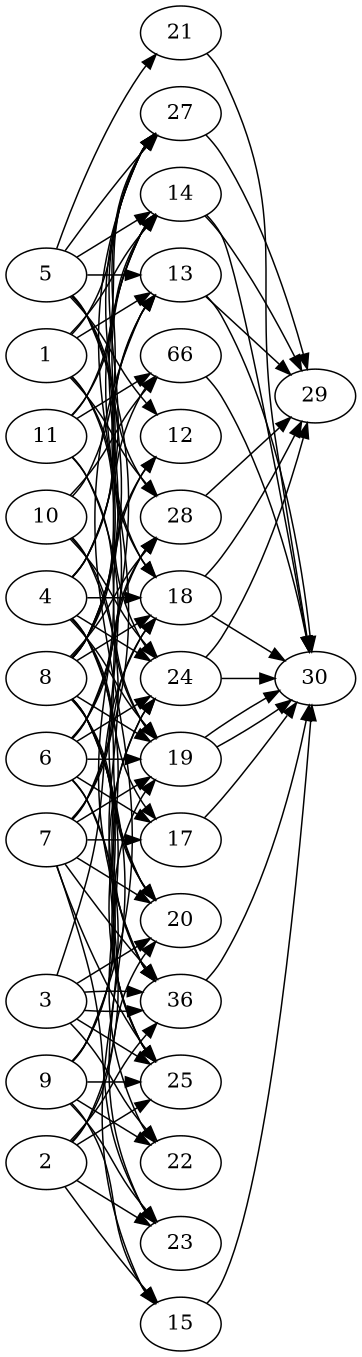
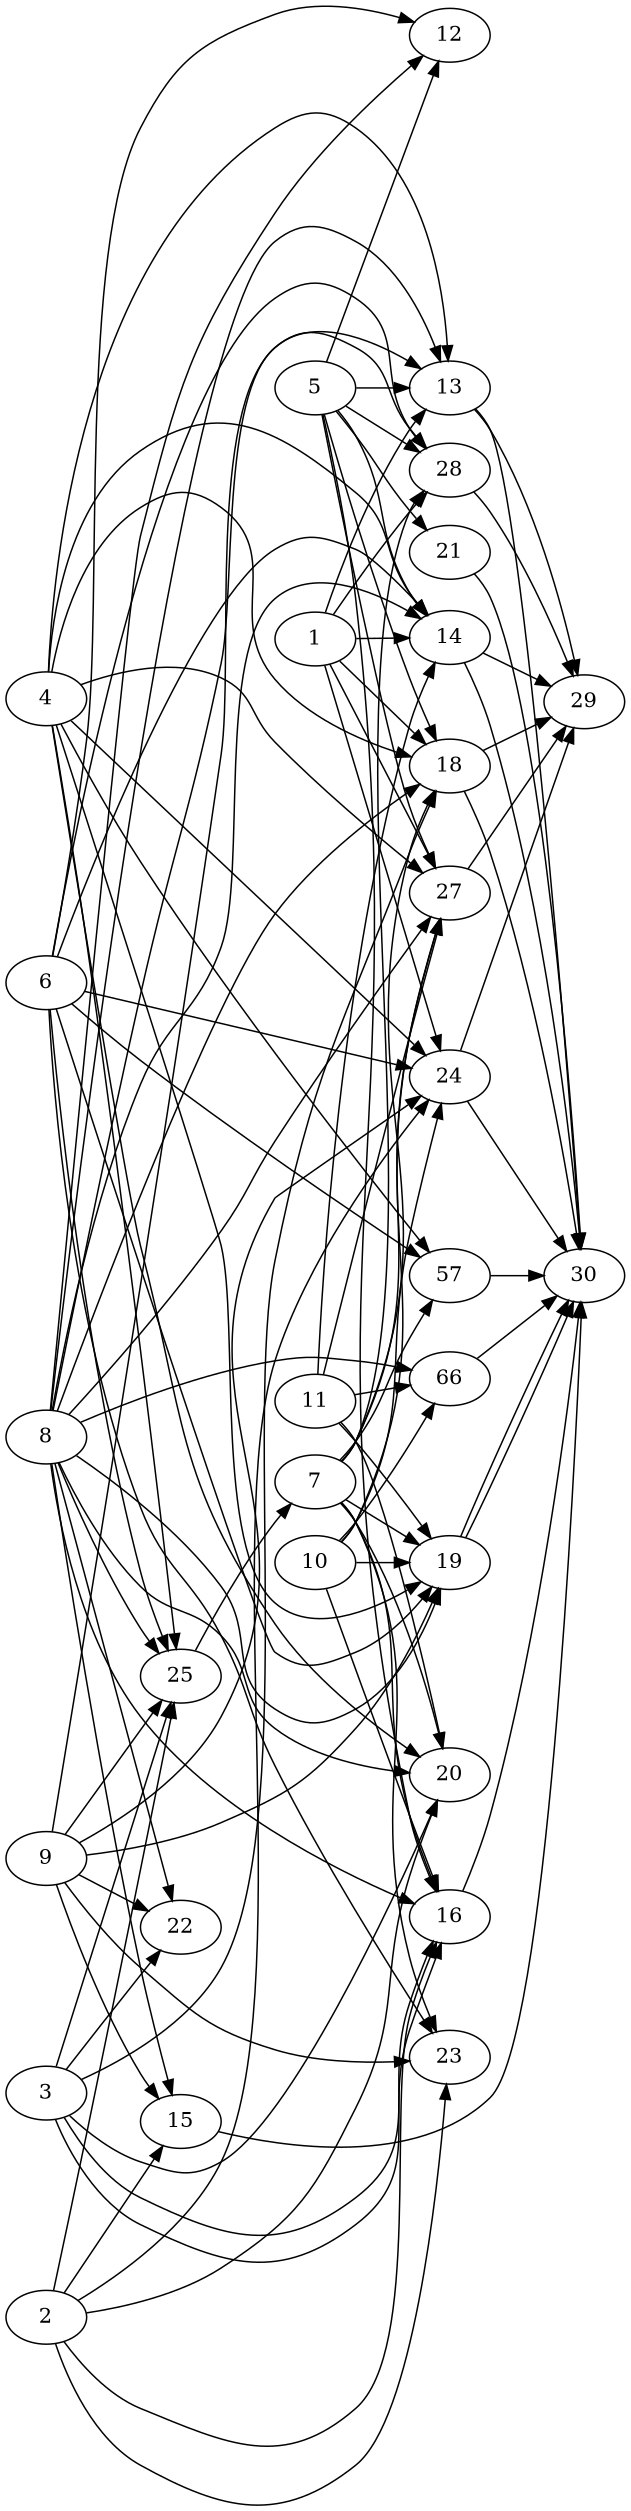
node "17": label "17" -> "57"
edge "7" -> "25": reversed
node "36": label "36" -> "16"
